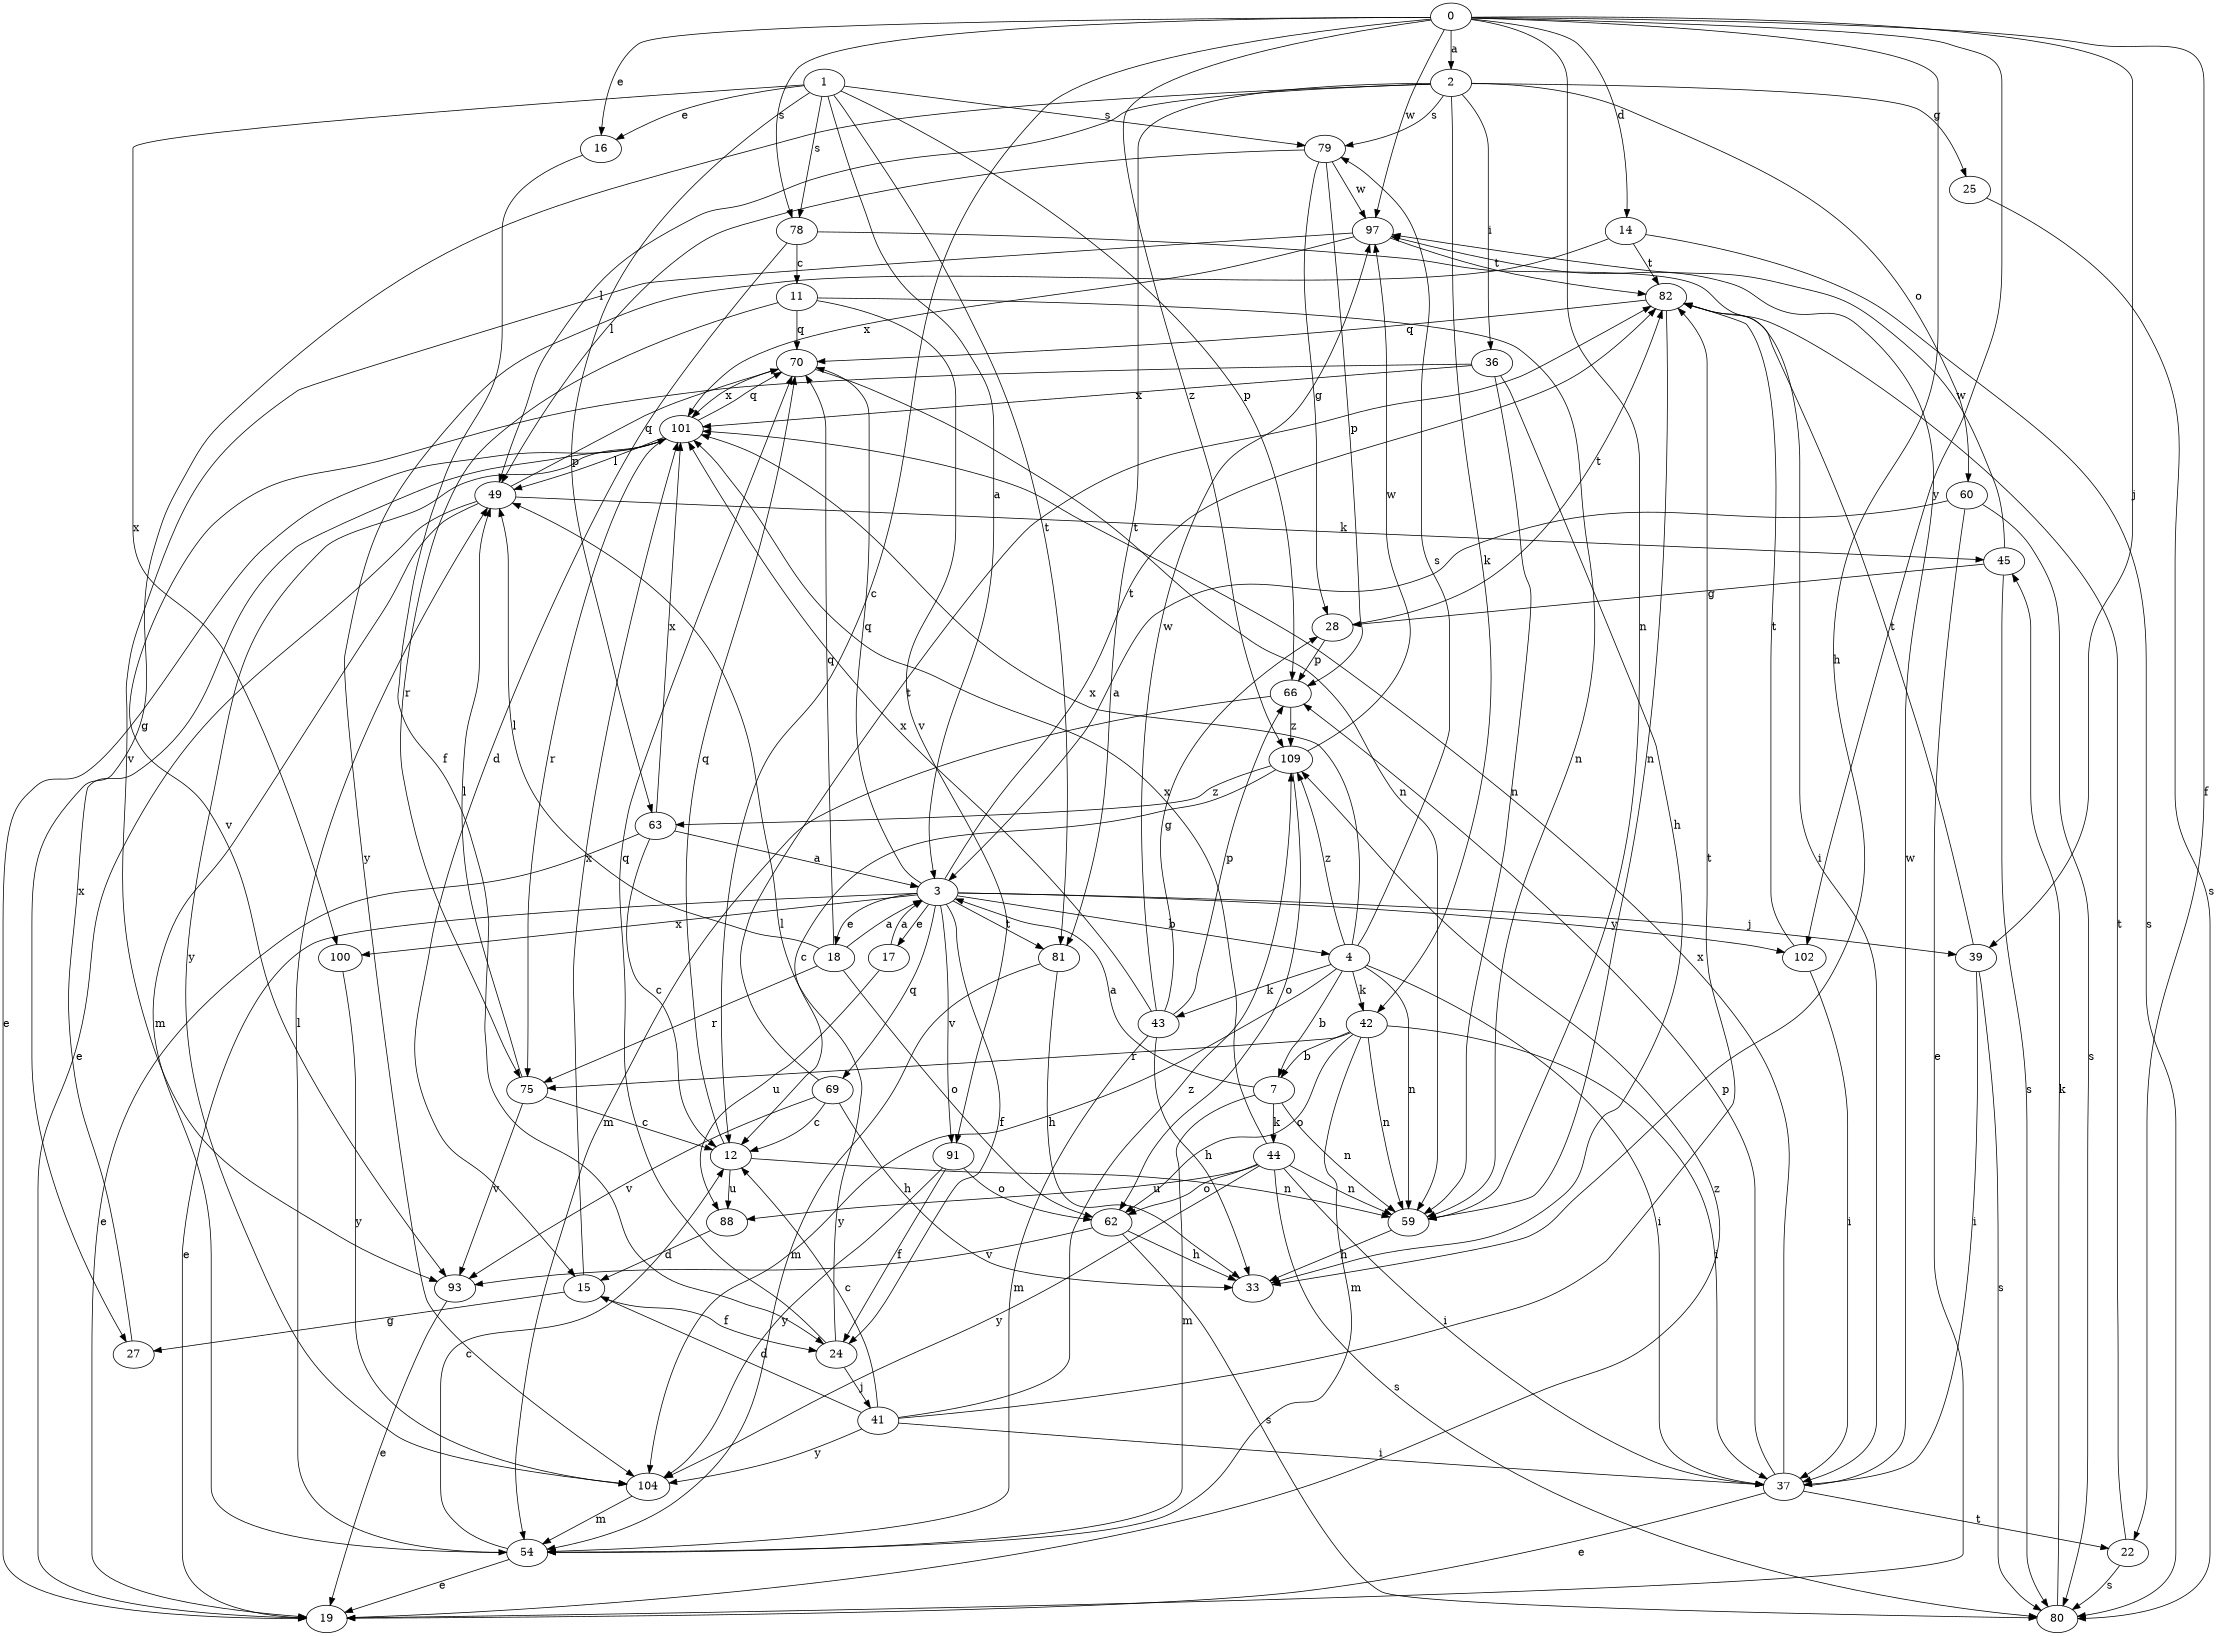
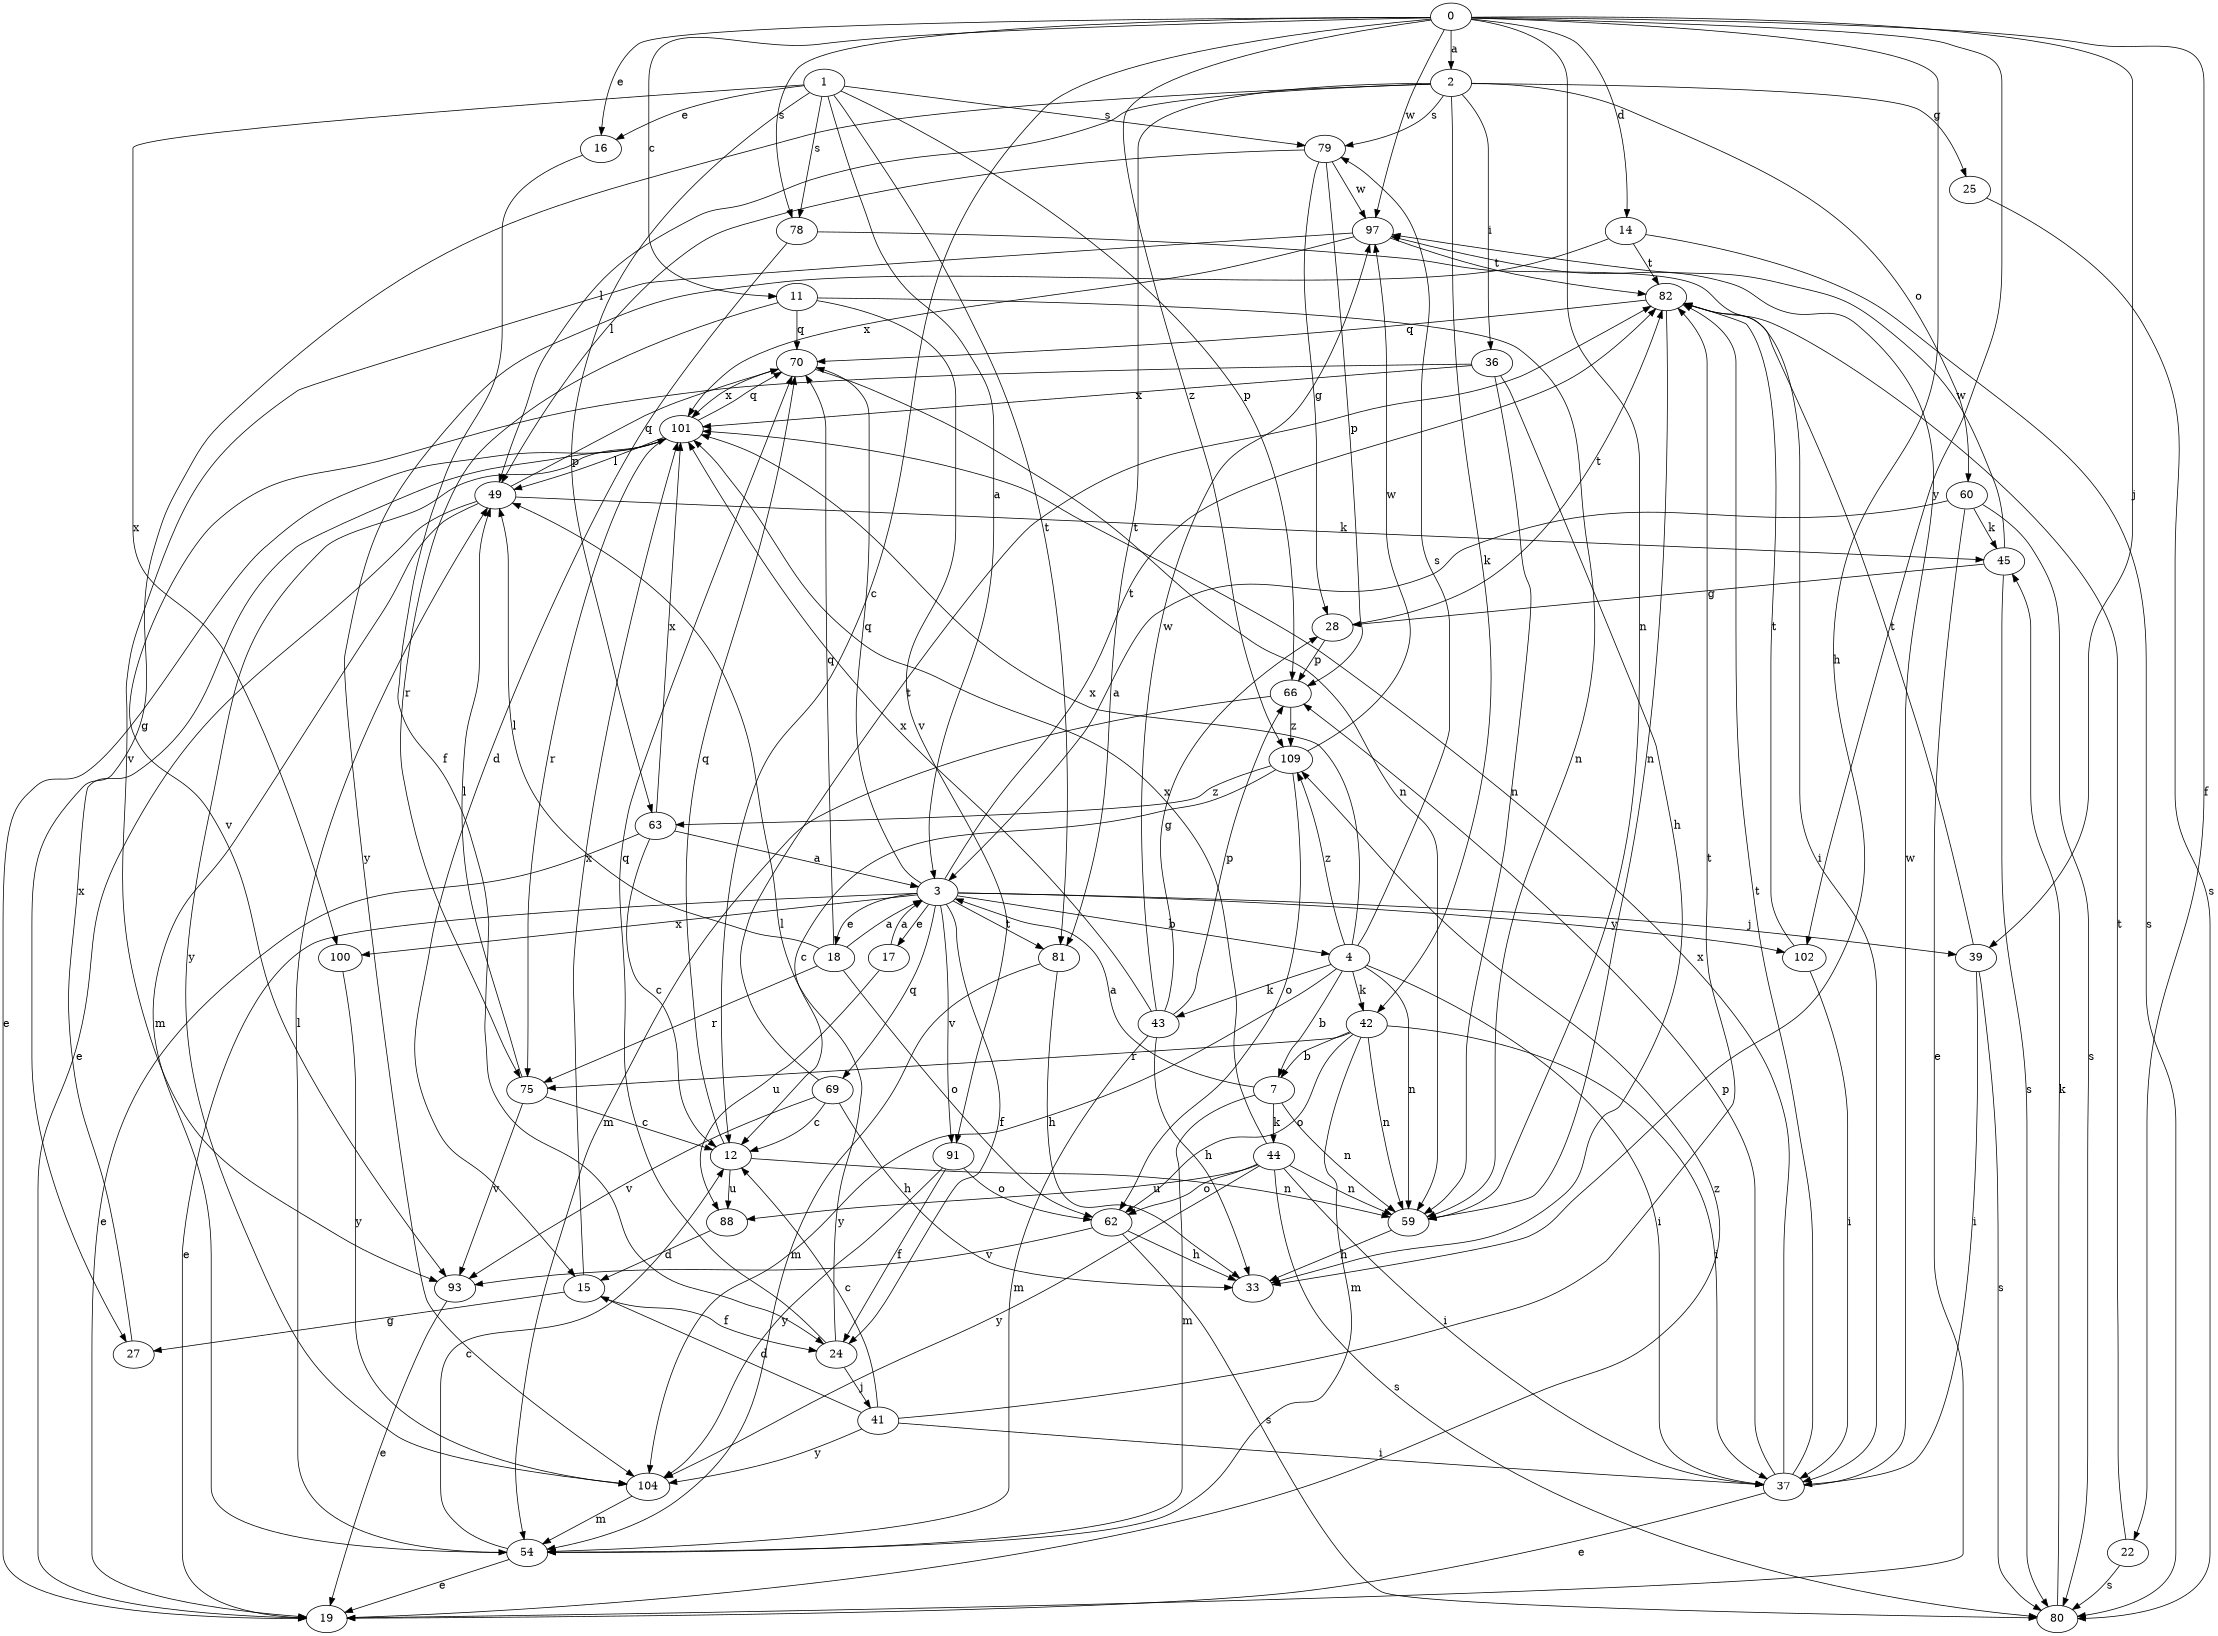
edge "78" -> "11": now "0" -> "11"
edge "60" -> "45": added, label "k"
edge "41" -> "109": removed, label "z"
edge "37" -> "22": now "37" -> "82"
